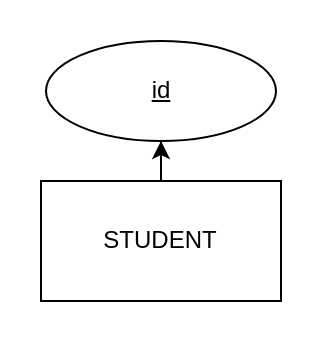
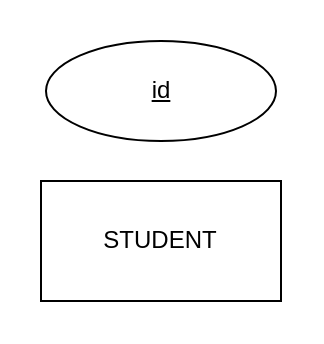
edge "STUDENT" -> "id": removed
